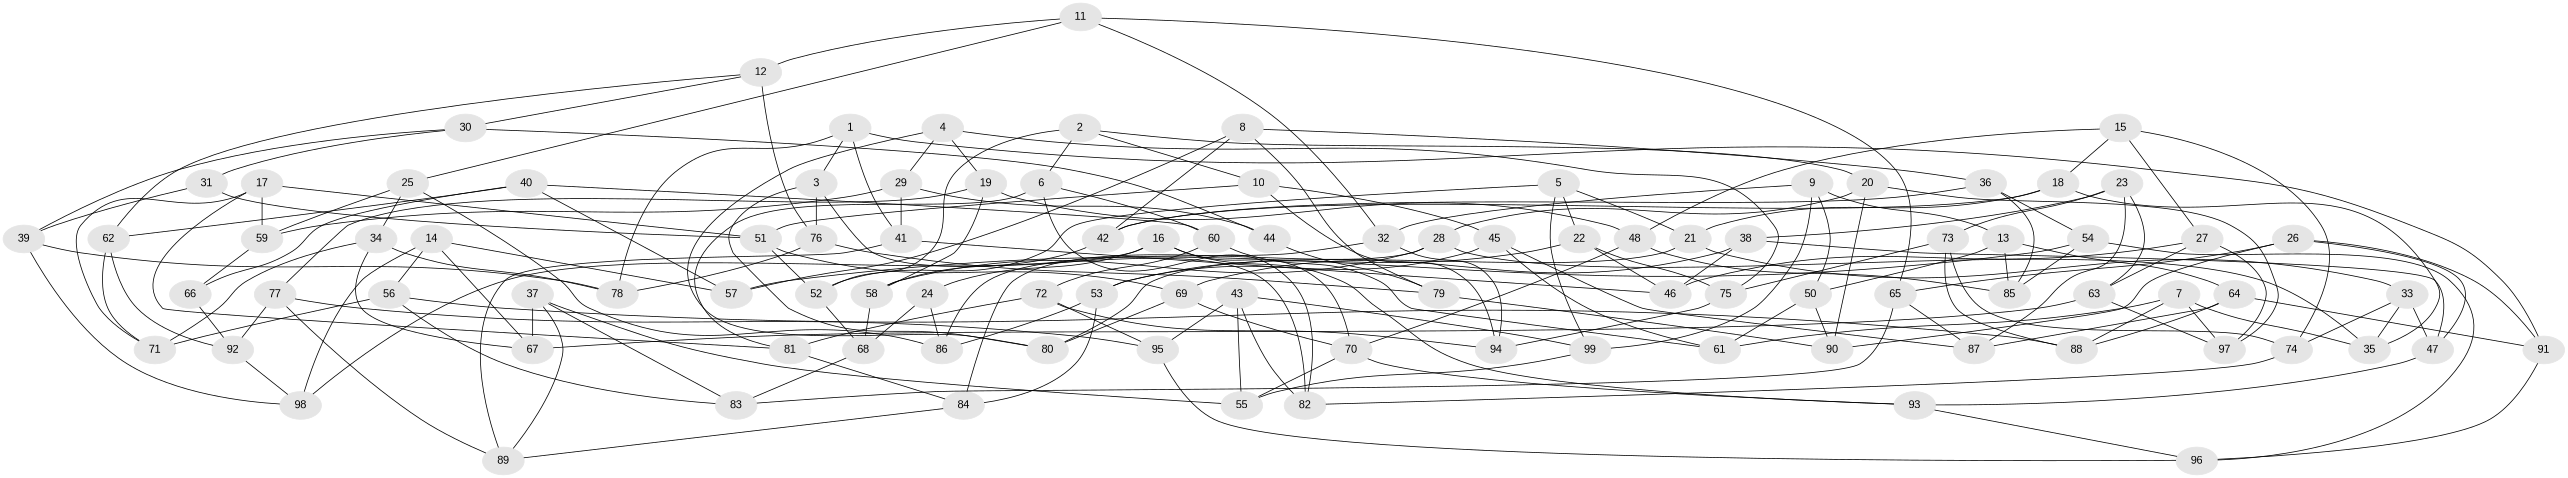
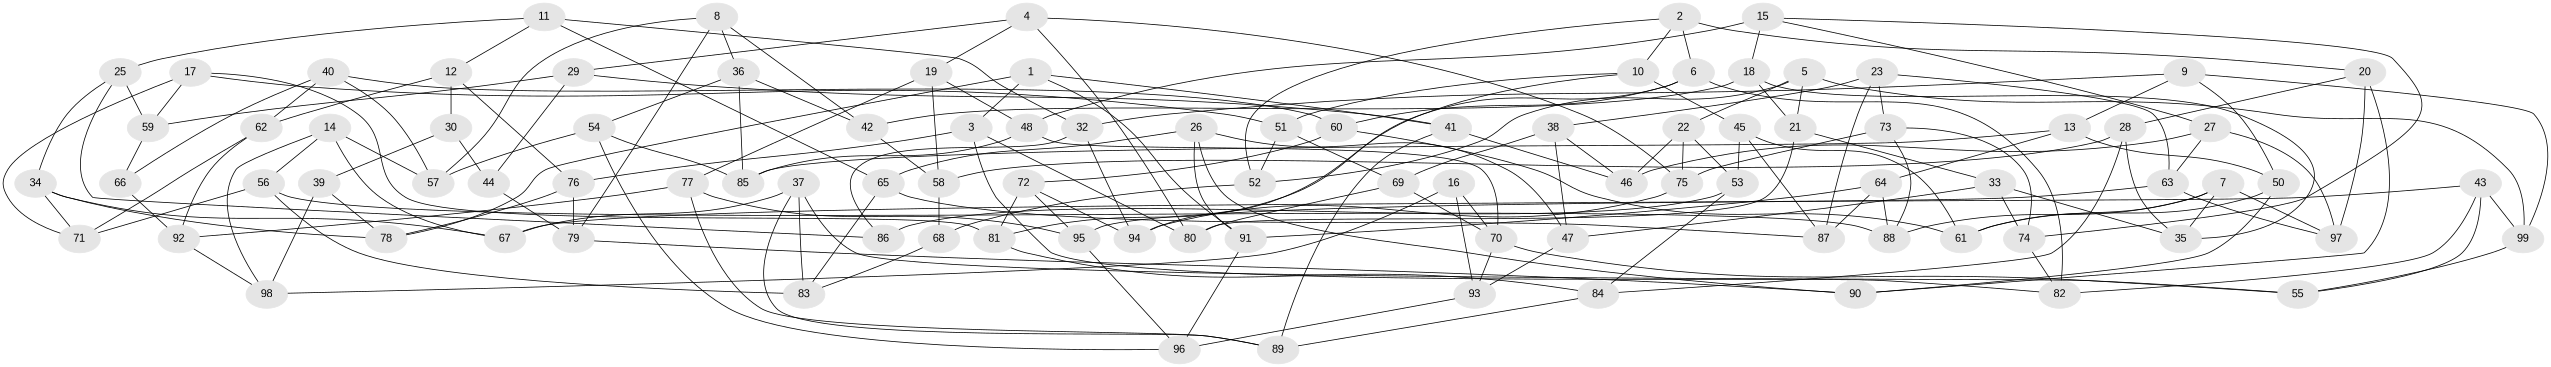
node "31": removed
node "24": removed
